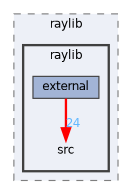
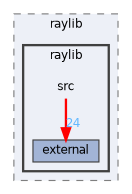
edge "external" -> "src": reversed
